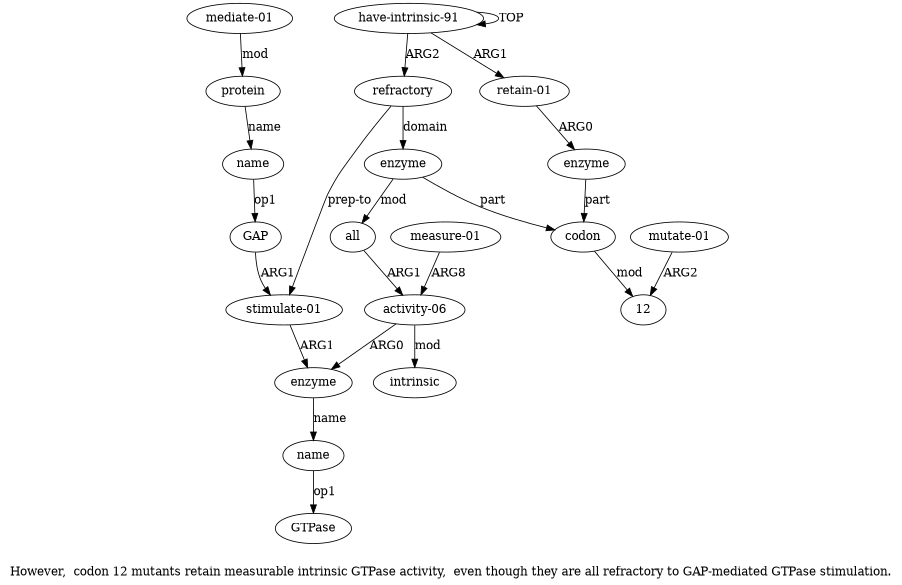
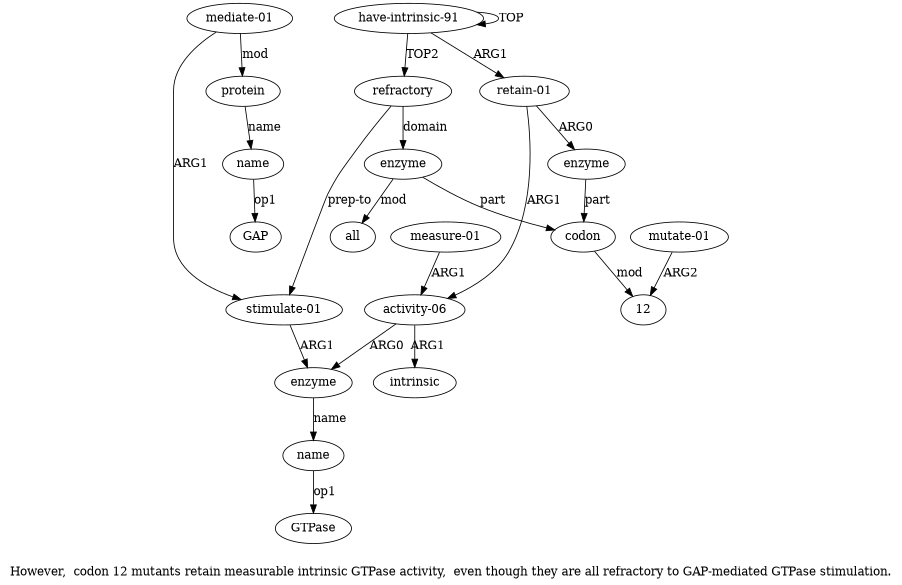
edge "have-intrinsic-91" -> "refractory": label "ARG2" -> "TOP2"
edge "all" -> "activity-06": now "retain-01" -> "activity-06"
edge "GAP" -> "stimulate-01": now "mediate-01" -> "stimulate-01"
edge "measure-01" -> "activity-06": label "ARG8" -> "ARG1"
edge "activity-06" -> "intrinsic": label "mod" -> "ARG1"
